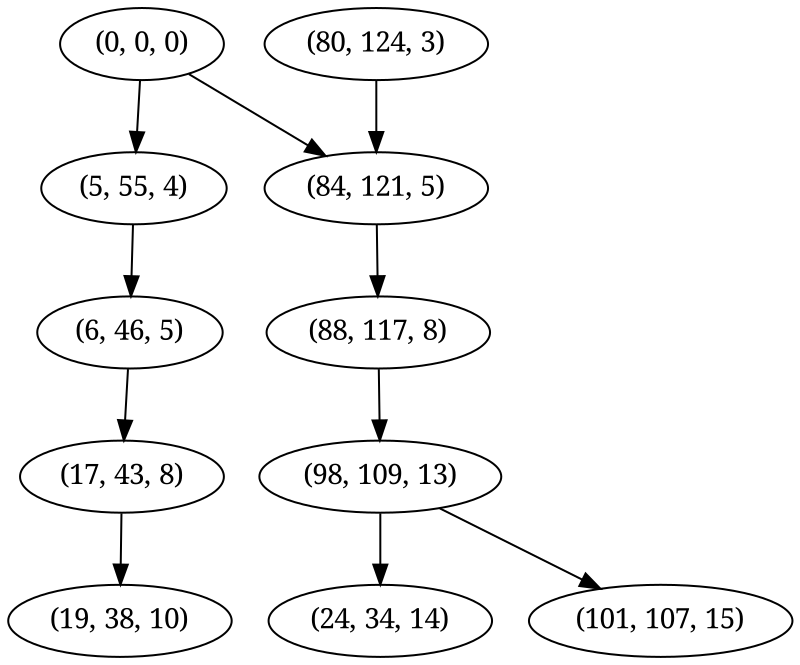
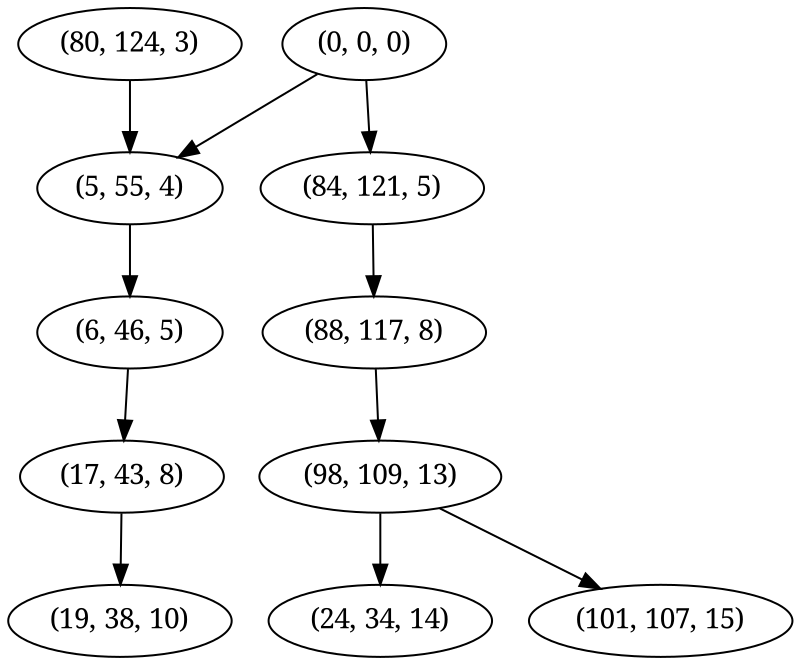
edge "(80, 124, 3)" -> "(84, 121, 5)": now "(80, 124, 3)" -> "(5, 55, 4)"
